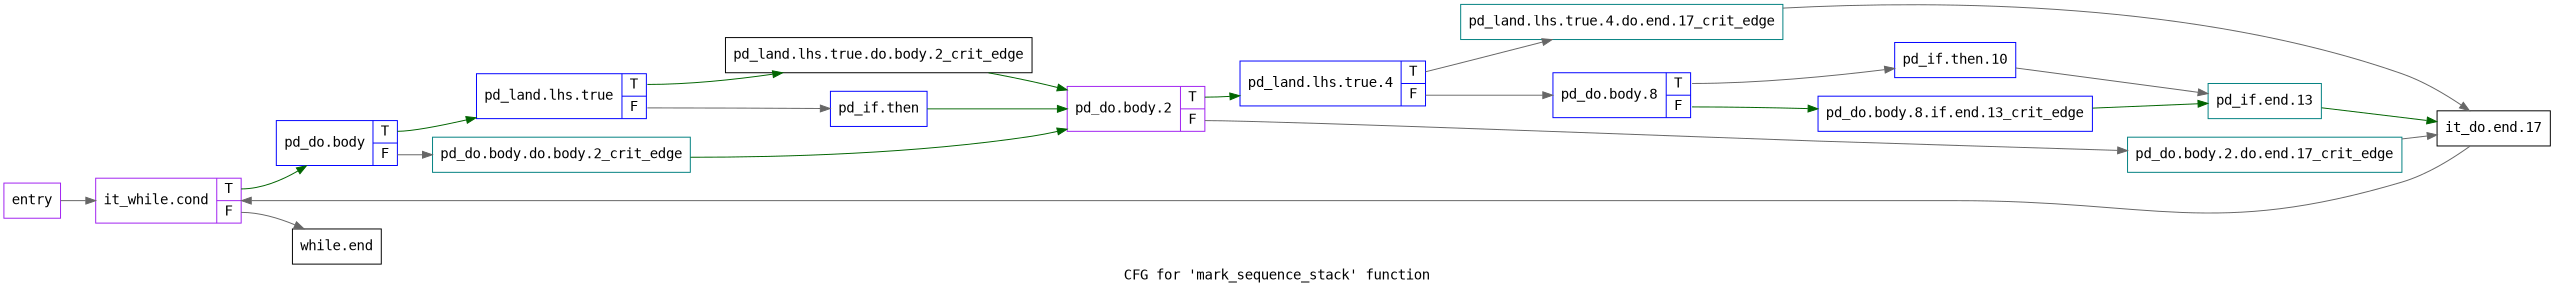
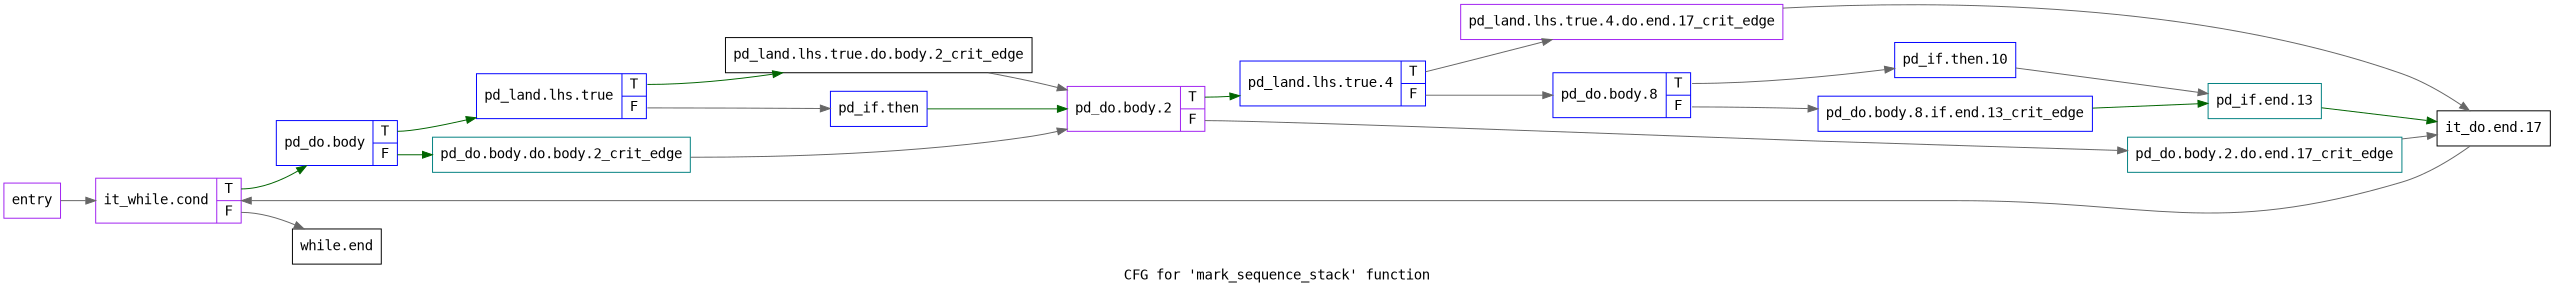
node "pd_land.lhs.true.4.do.end.17_crit_edge": color teal -> purple
edge "pd_land.lhs.true.do.body.2_crit_edge" -> "pd_do.body.2": color darkgreen -> gray40
edge "pd_do.body.8" -> "pd_do.body.8.if.end.13_crit_edge": color darkgreen -> gray40
edge "pd_do.body.do.body.2_crit_edge" -> "pd_do.body.2": color darkgreen -> gray40
edge "pd_do.body" -> "pd_do.body.do.body.2_crit_edge": color gray40 -> darkgreen
